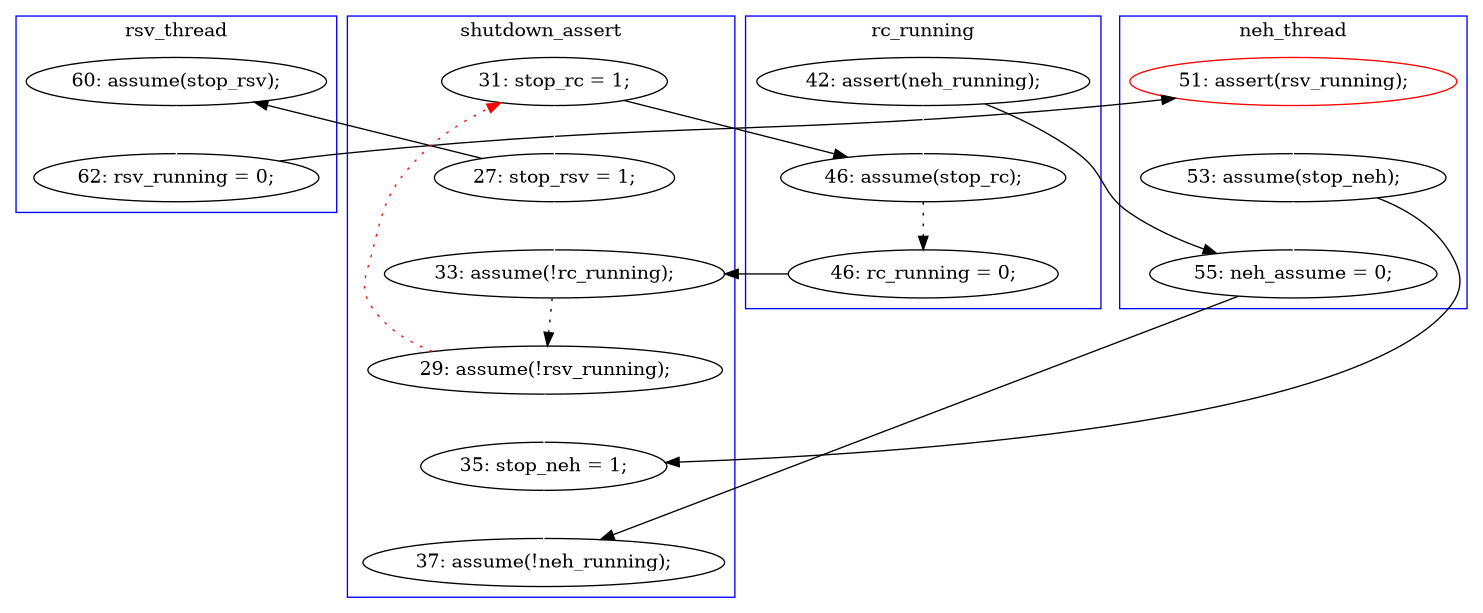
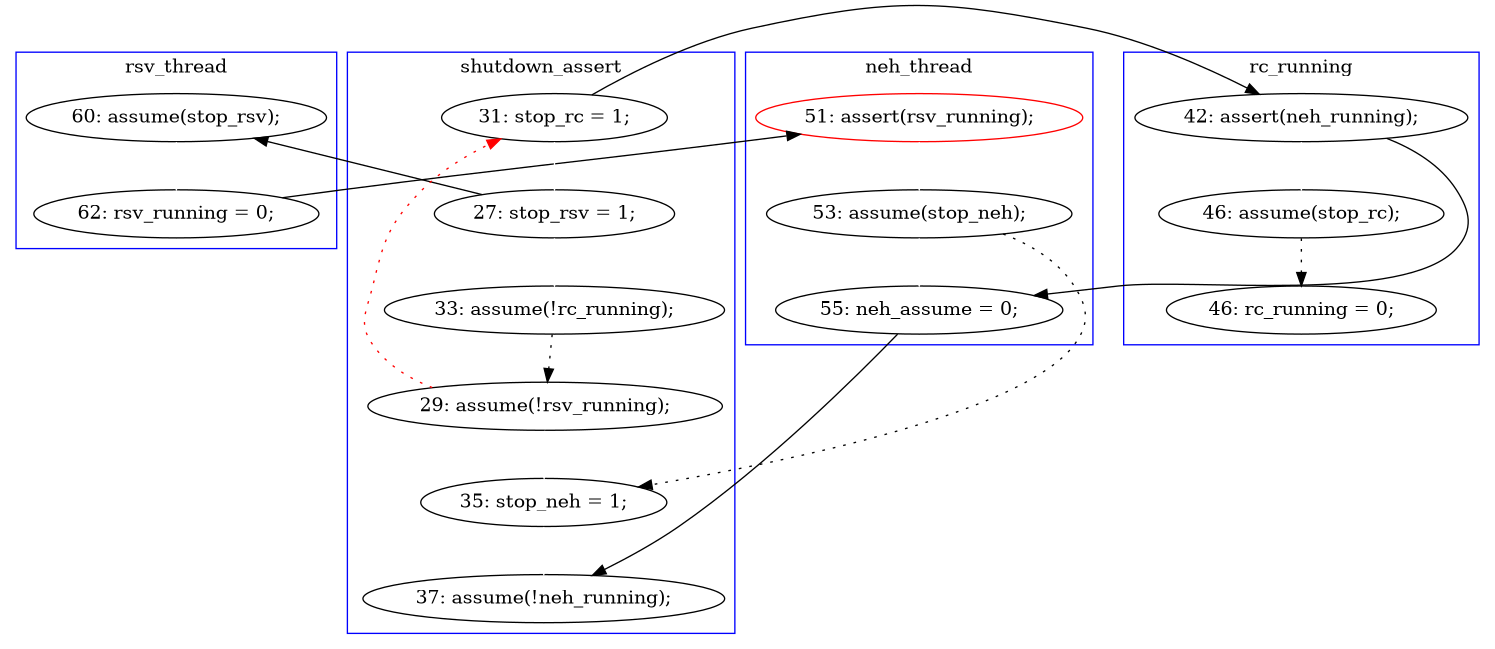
edge "31: stop_rc = 1;" -> "46: assume(stop_rc);": now "31: stop_rc = 1;" -> "42: assert(neh_running);"
edge "46: rc_running = 0;" -> "33: assume(!rc_running);": removed
edge "53: assume(stop_neh);" -> "35: stop_neh = 1;": style solid -> dotted
